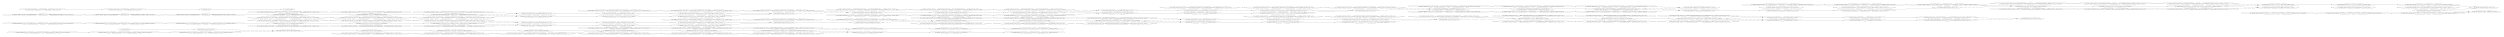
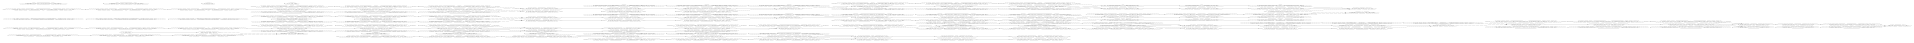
node "124 SqueezeNet/Sequential[features]/Fire[10]/cat_0": removed
